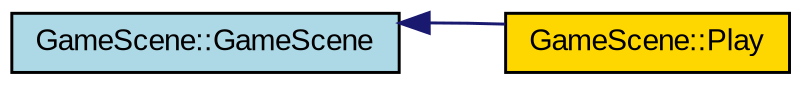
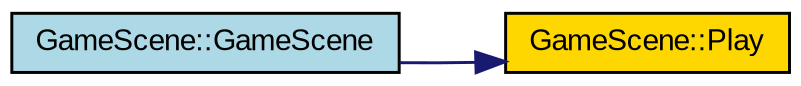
edge "GameScene::Play" -> "GameScene::GameScene": reversed
